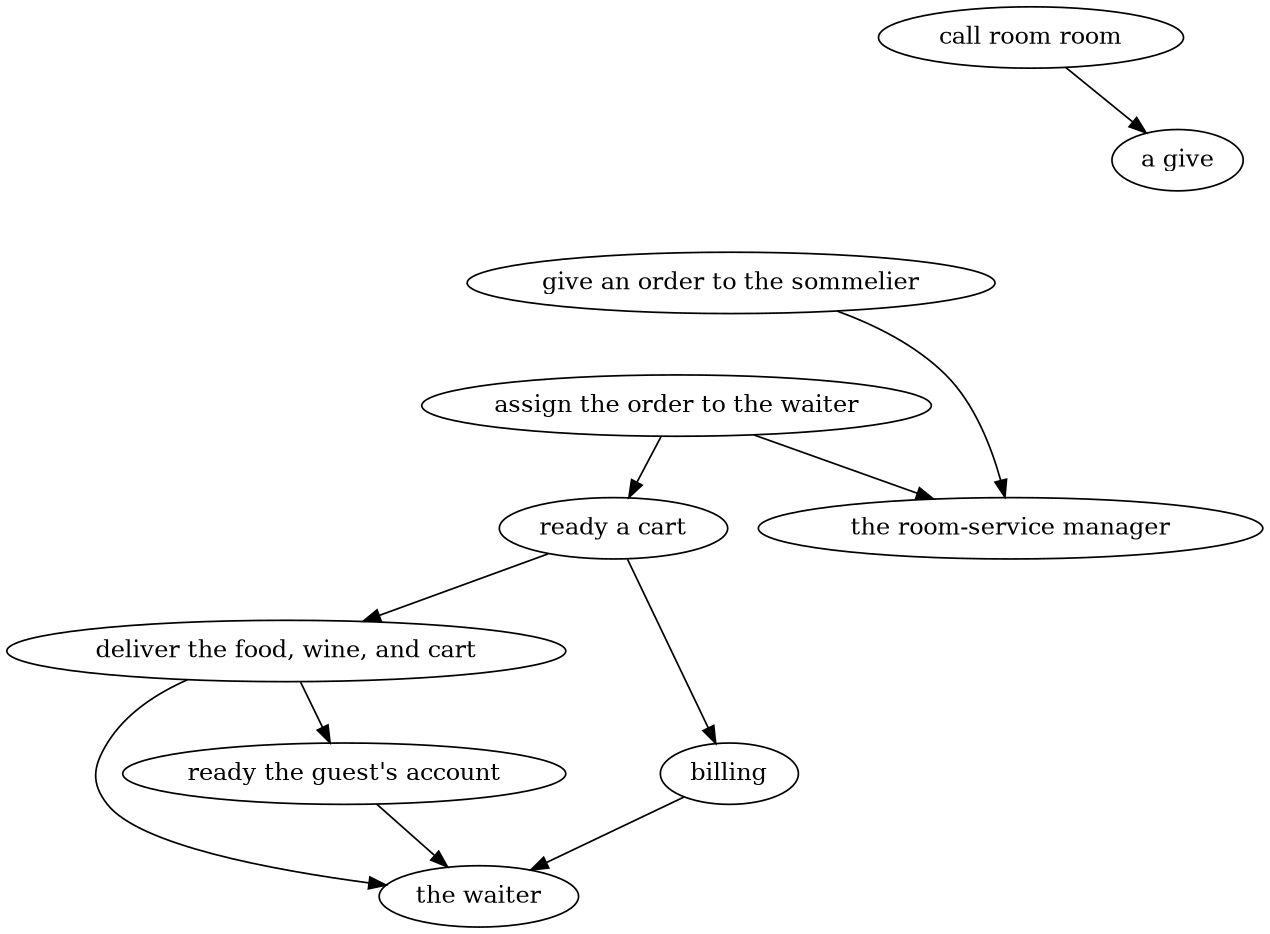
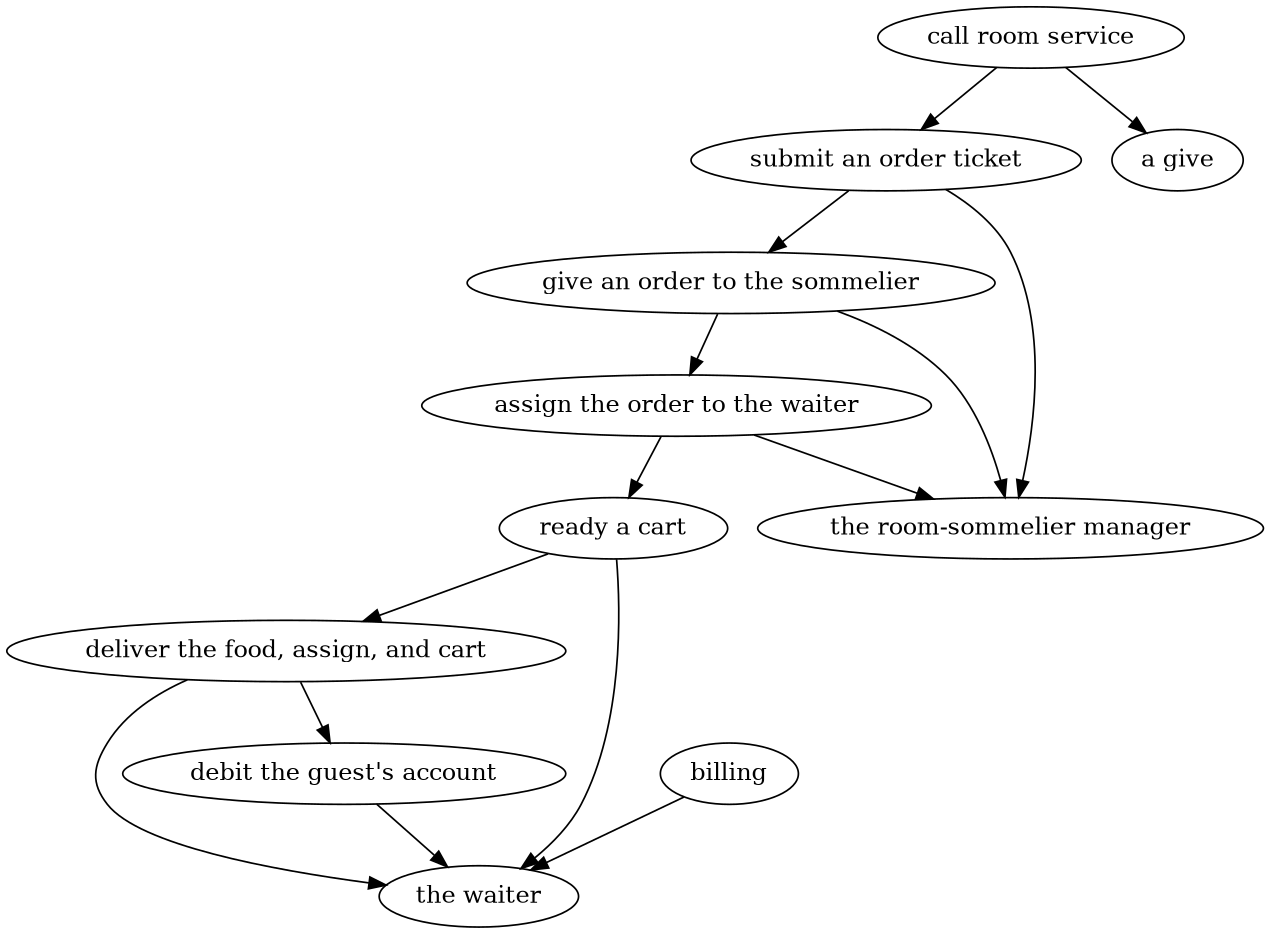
node "call room room": label "call room room" -> "call room service"
node "submit an order ticket": added
edge "give an order to the sommelier" -> "assign the order to the waiter": added
node "the room-service manager": label "the room-service manager" -> "the room-sommelier manager"
edge "ready a cart" -> "billing": now "ready a cart" -> "the waiter"
node "deliver the food, wine, and cart": label "deliver the food, wine, and cart" -> "deliver the food, assign, and cart"
node "ready the guest's account": label "ready the guest's account" -> "debit the guest's account"
